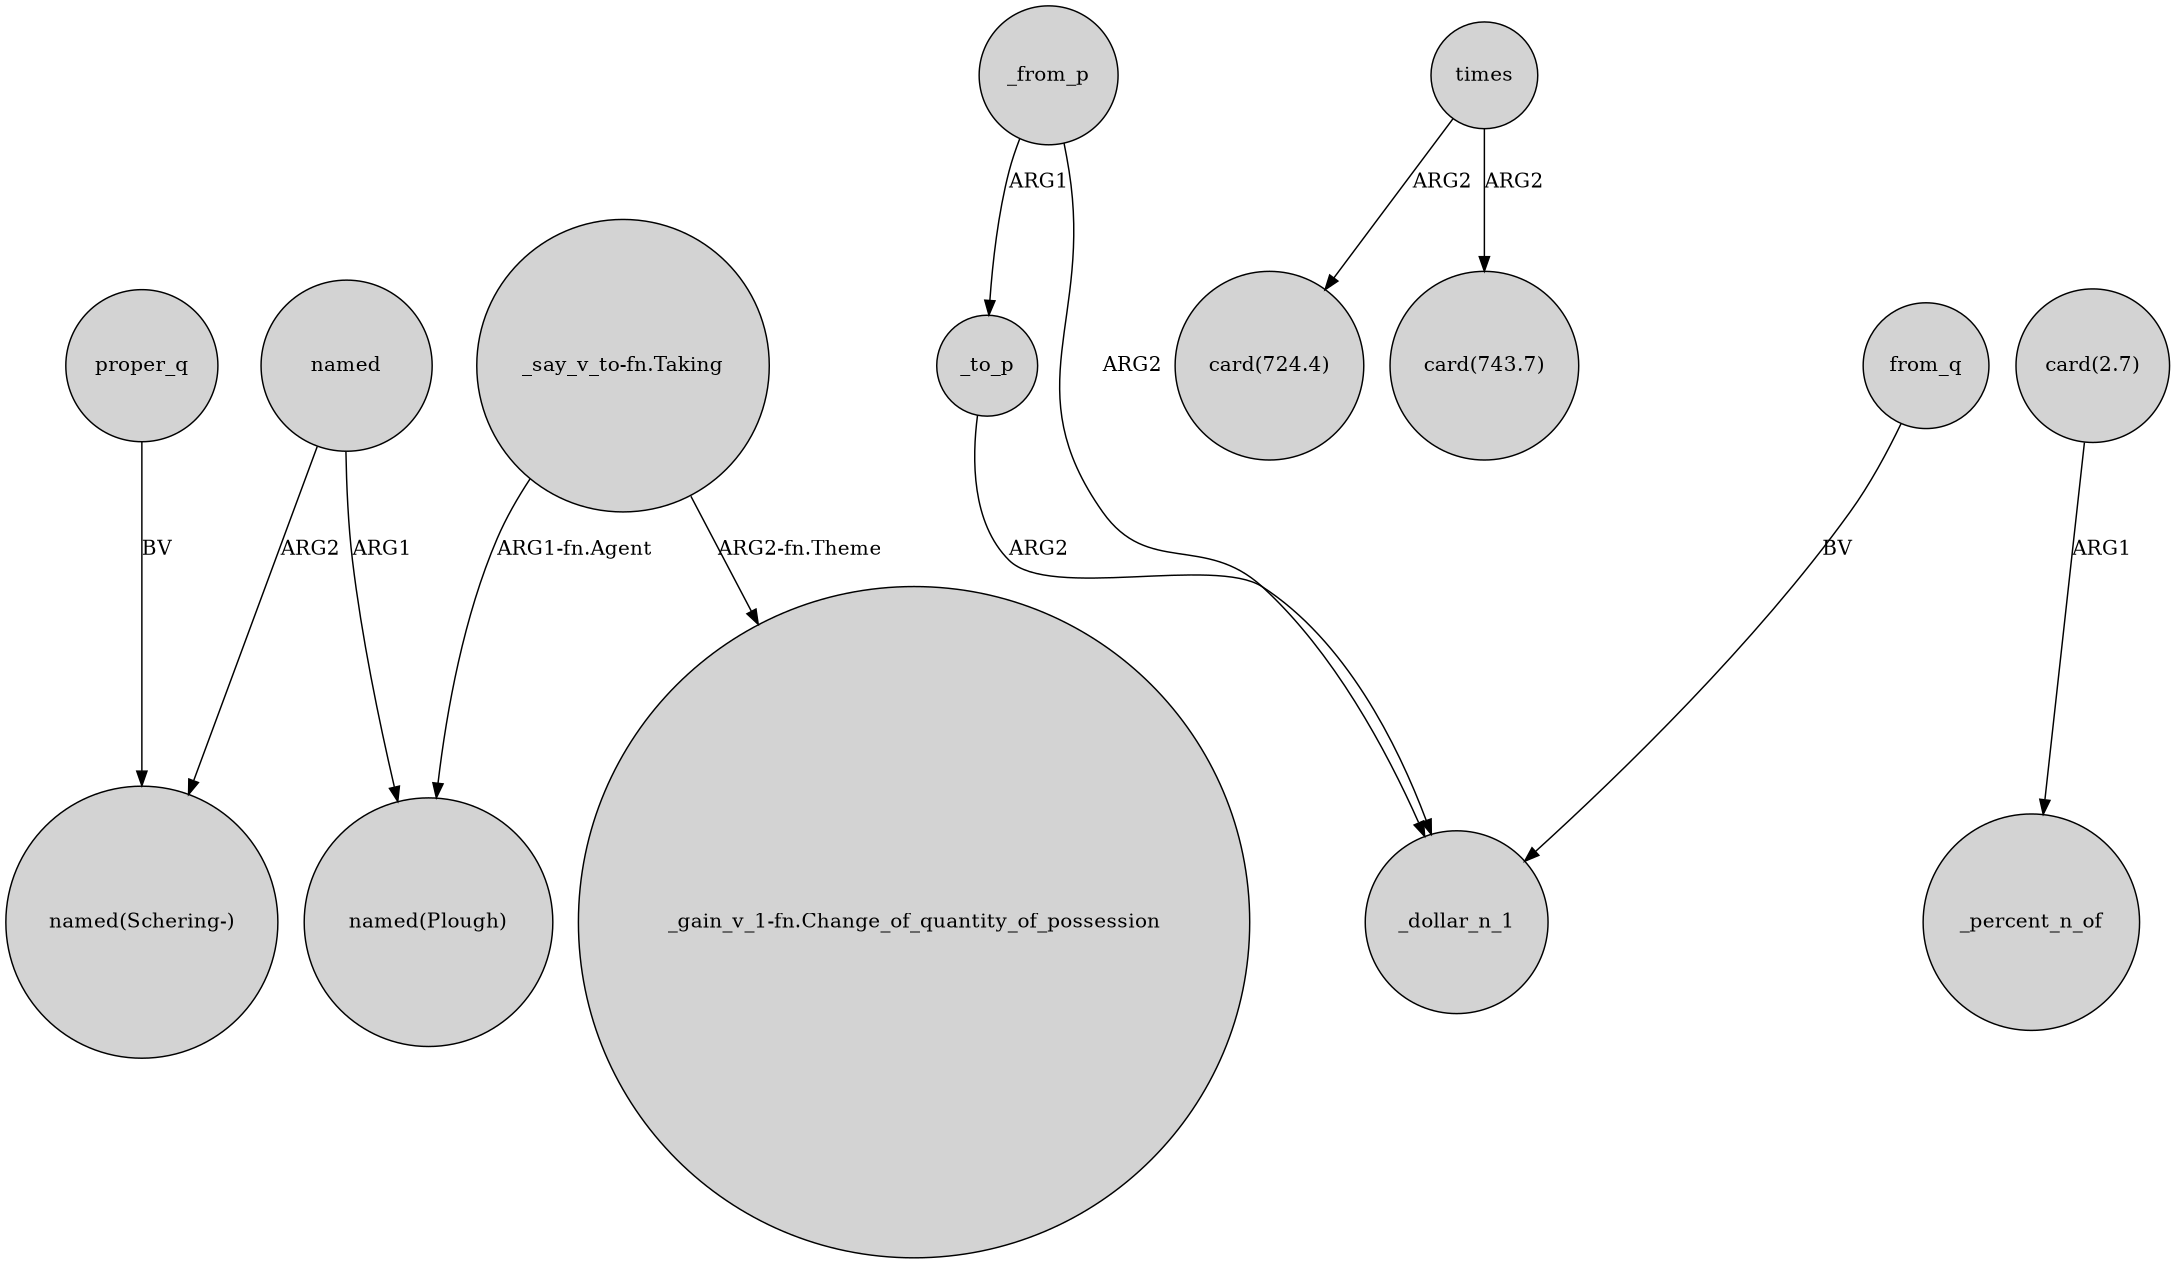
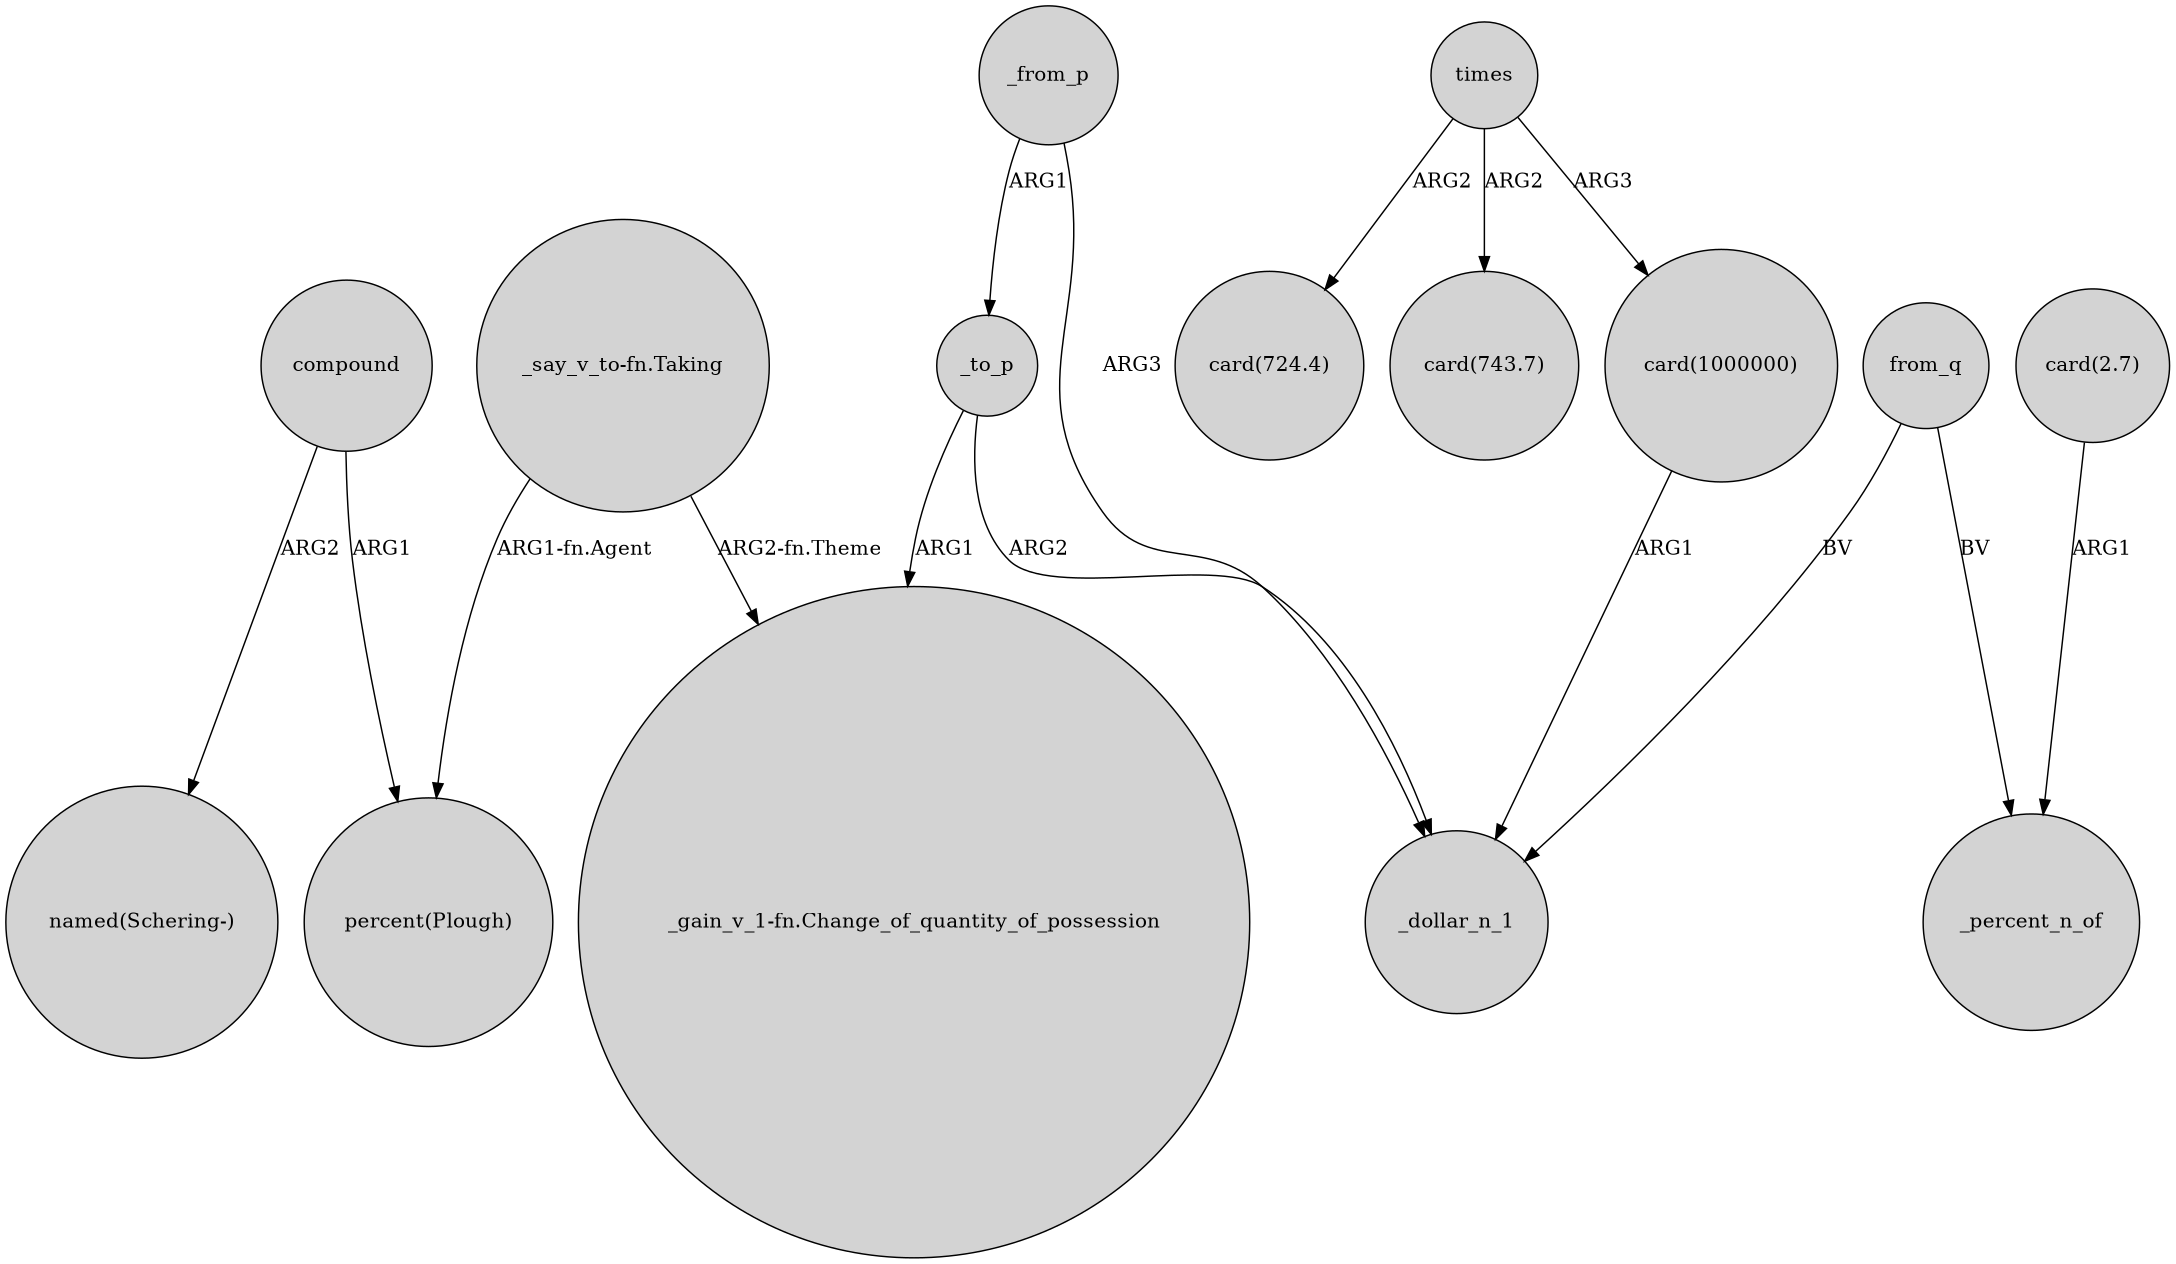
node "proper_q": removed
node "named": label "named" -> "compound"
edge "_from_p" -> "_dollar_n_1": label "ARG2" -> "ARG3"
node "card(1000000)": added
edge "_to_p" -> "_gain_v_1-fn.Change_of_quantity_of_possession": added, label "ARG1"
edge "from_q" -> "_percent_n_of": added, label "BV"
node "named(Plough)": label "named(Plough)" -> "percent(Plough)"
